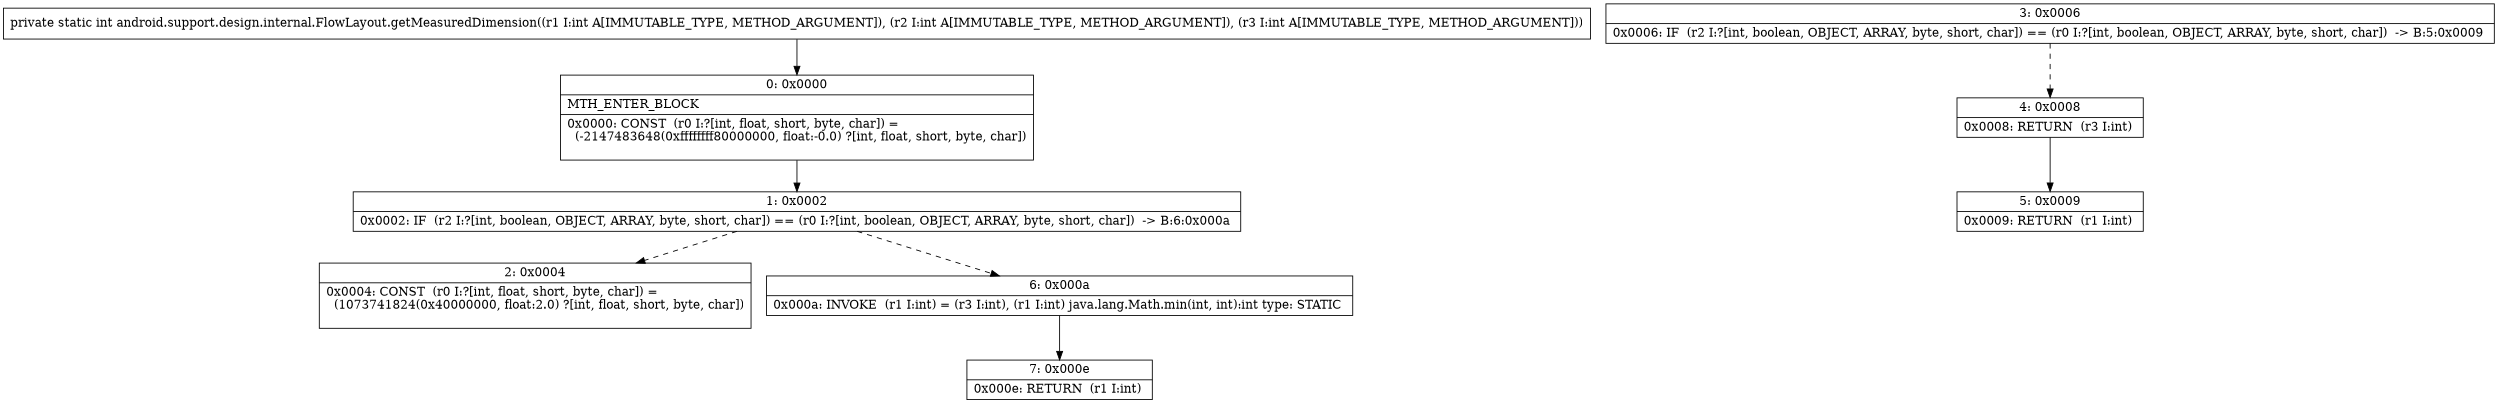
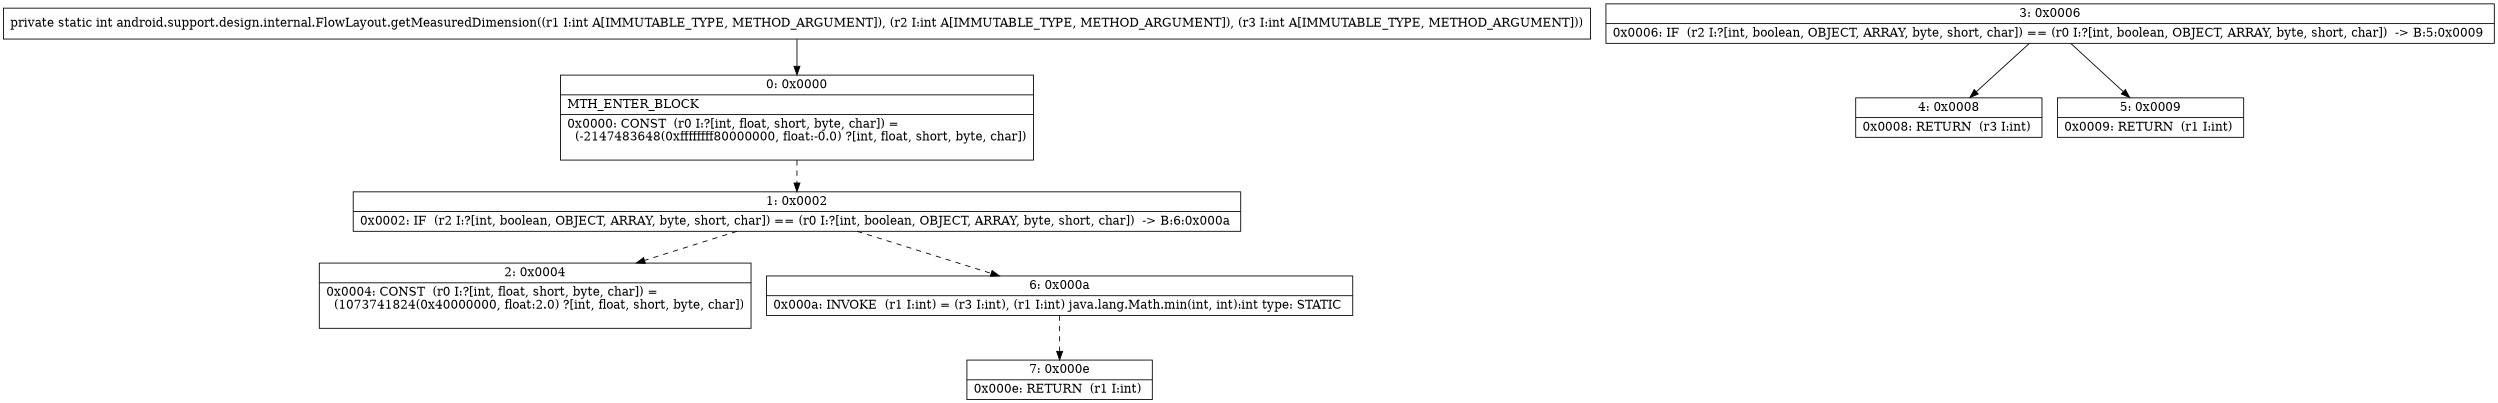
edge "3: 0x0006" -> "4: 0x0008": style dashed -> solid
edge "4: 0x0008" -> "5: 0x0009": now "3: 0x0006" -> "5: 0x0009"
edge "0: 0x0000" -> "1: 0x0002": style solid -> dashed
edge "6: 0x000a" -> "7: 0x000e": style solid -> dashed
